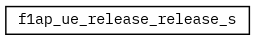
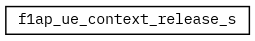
node "f1ap_ue_release_release_s": label "f1ap_ue_release_release_s" -> "f1ap_ue_context_release_s"
